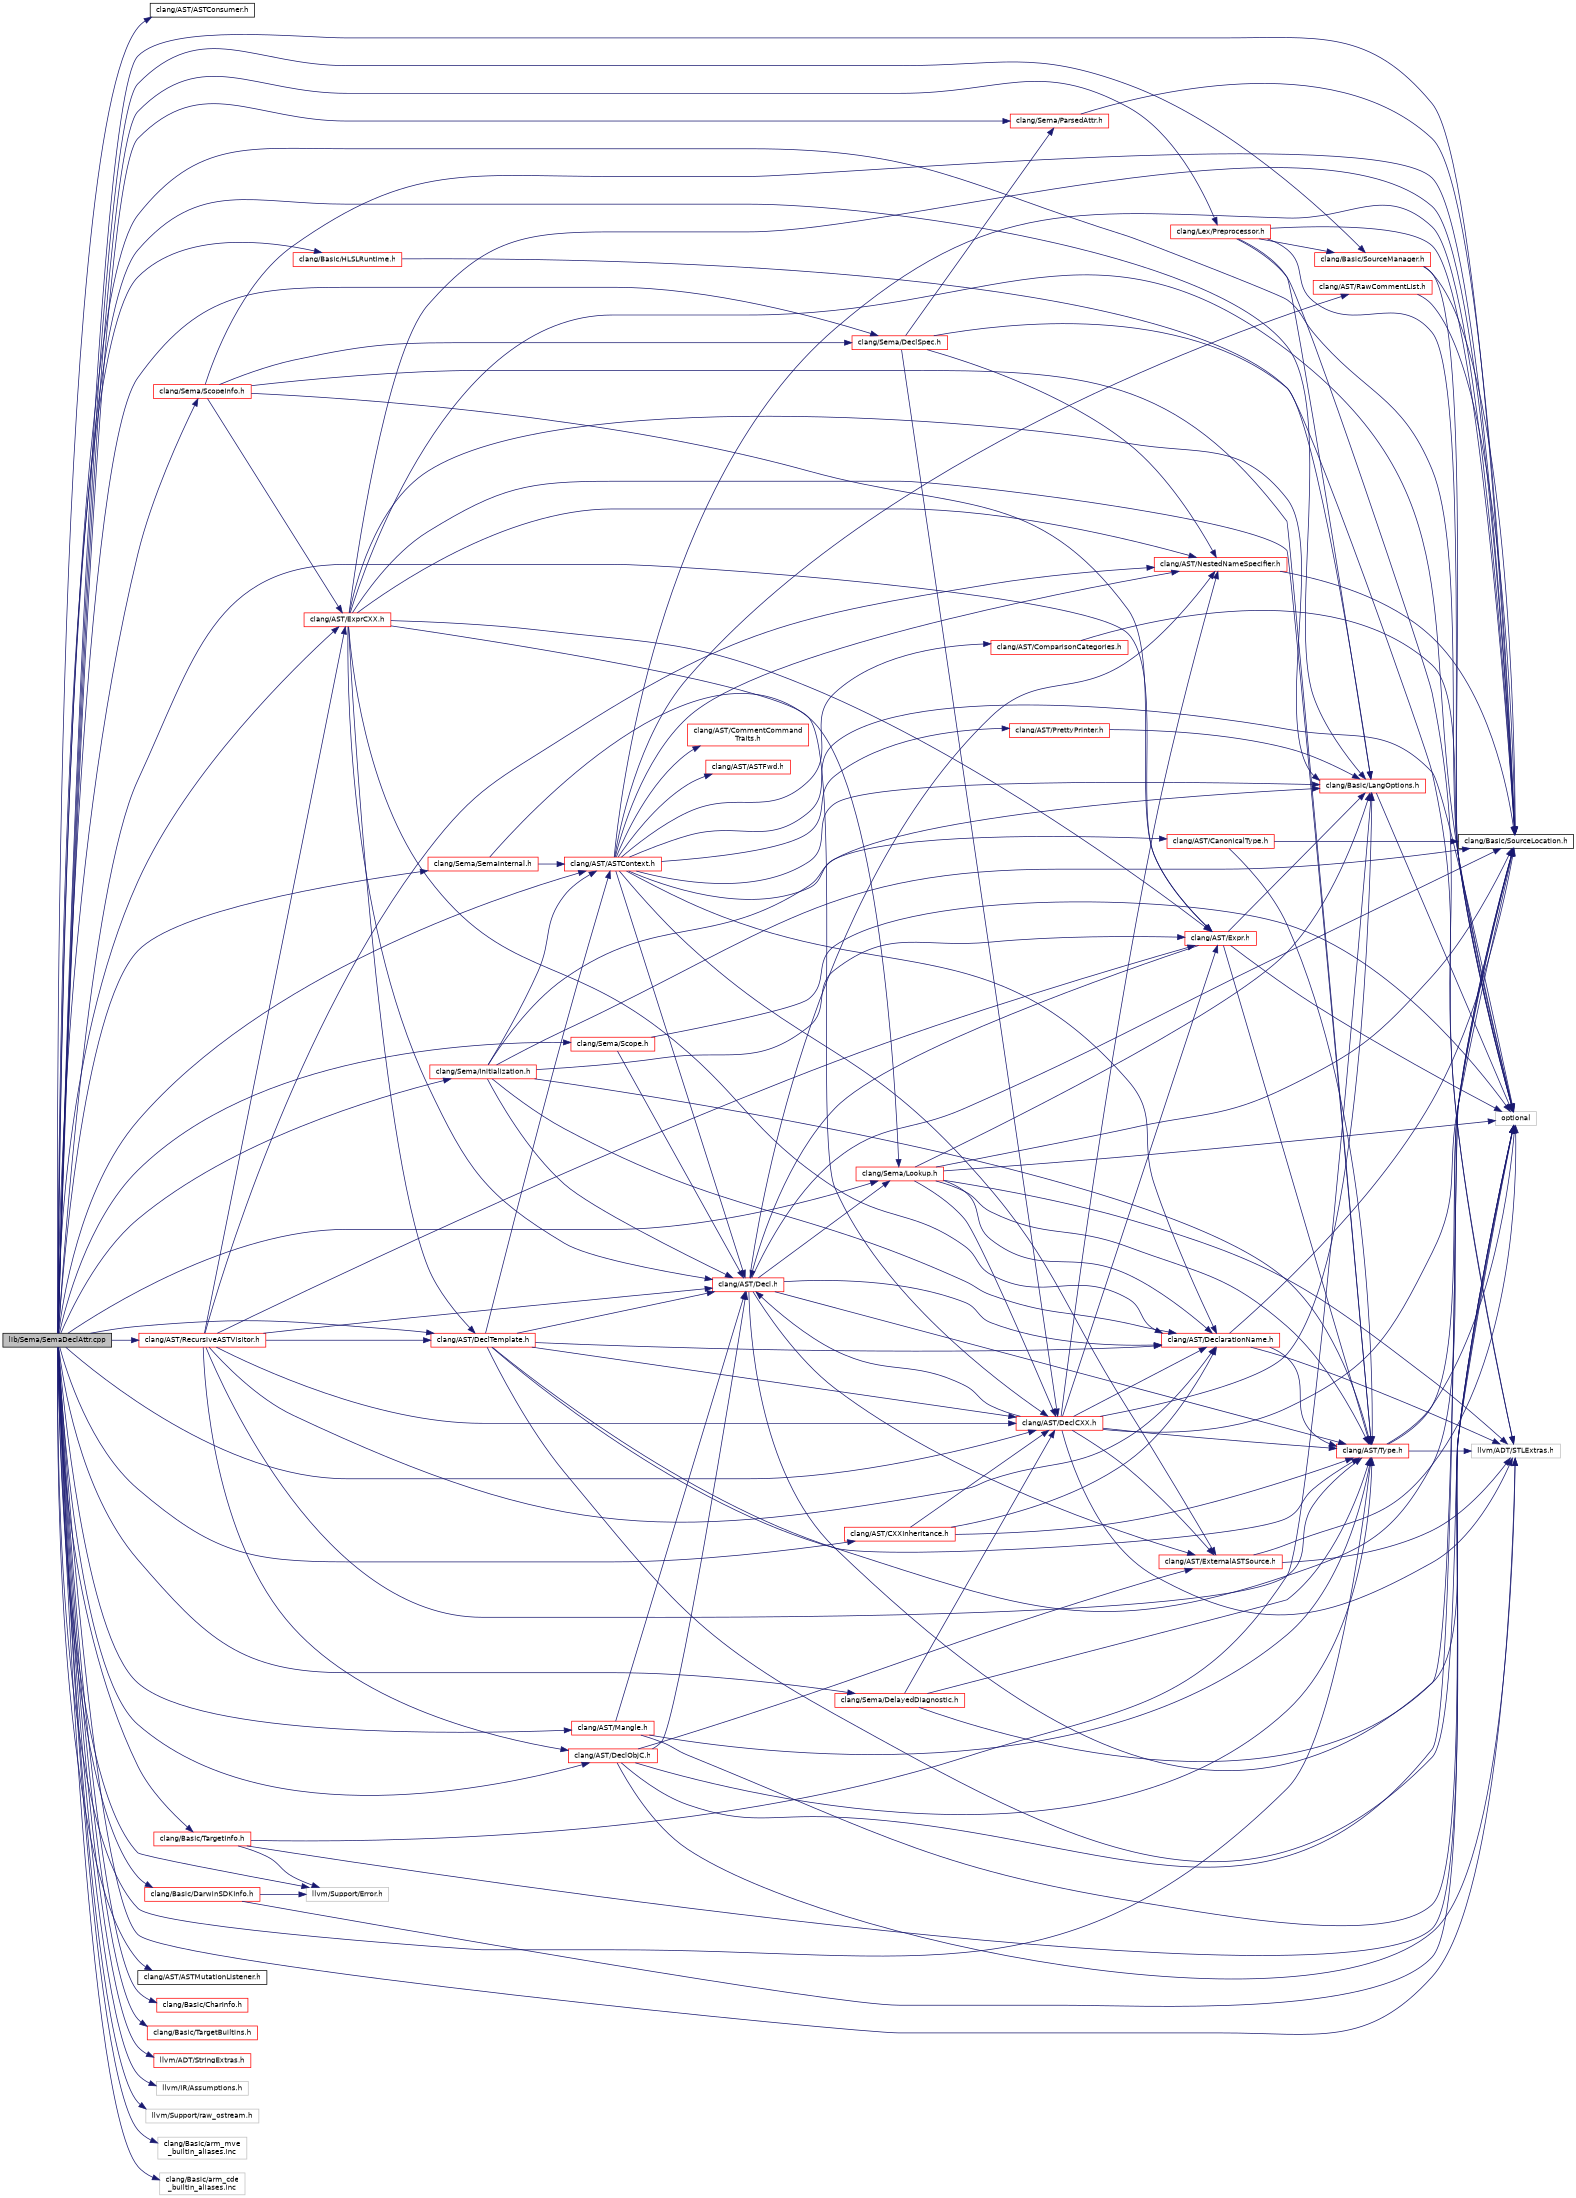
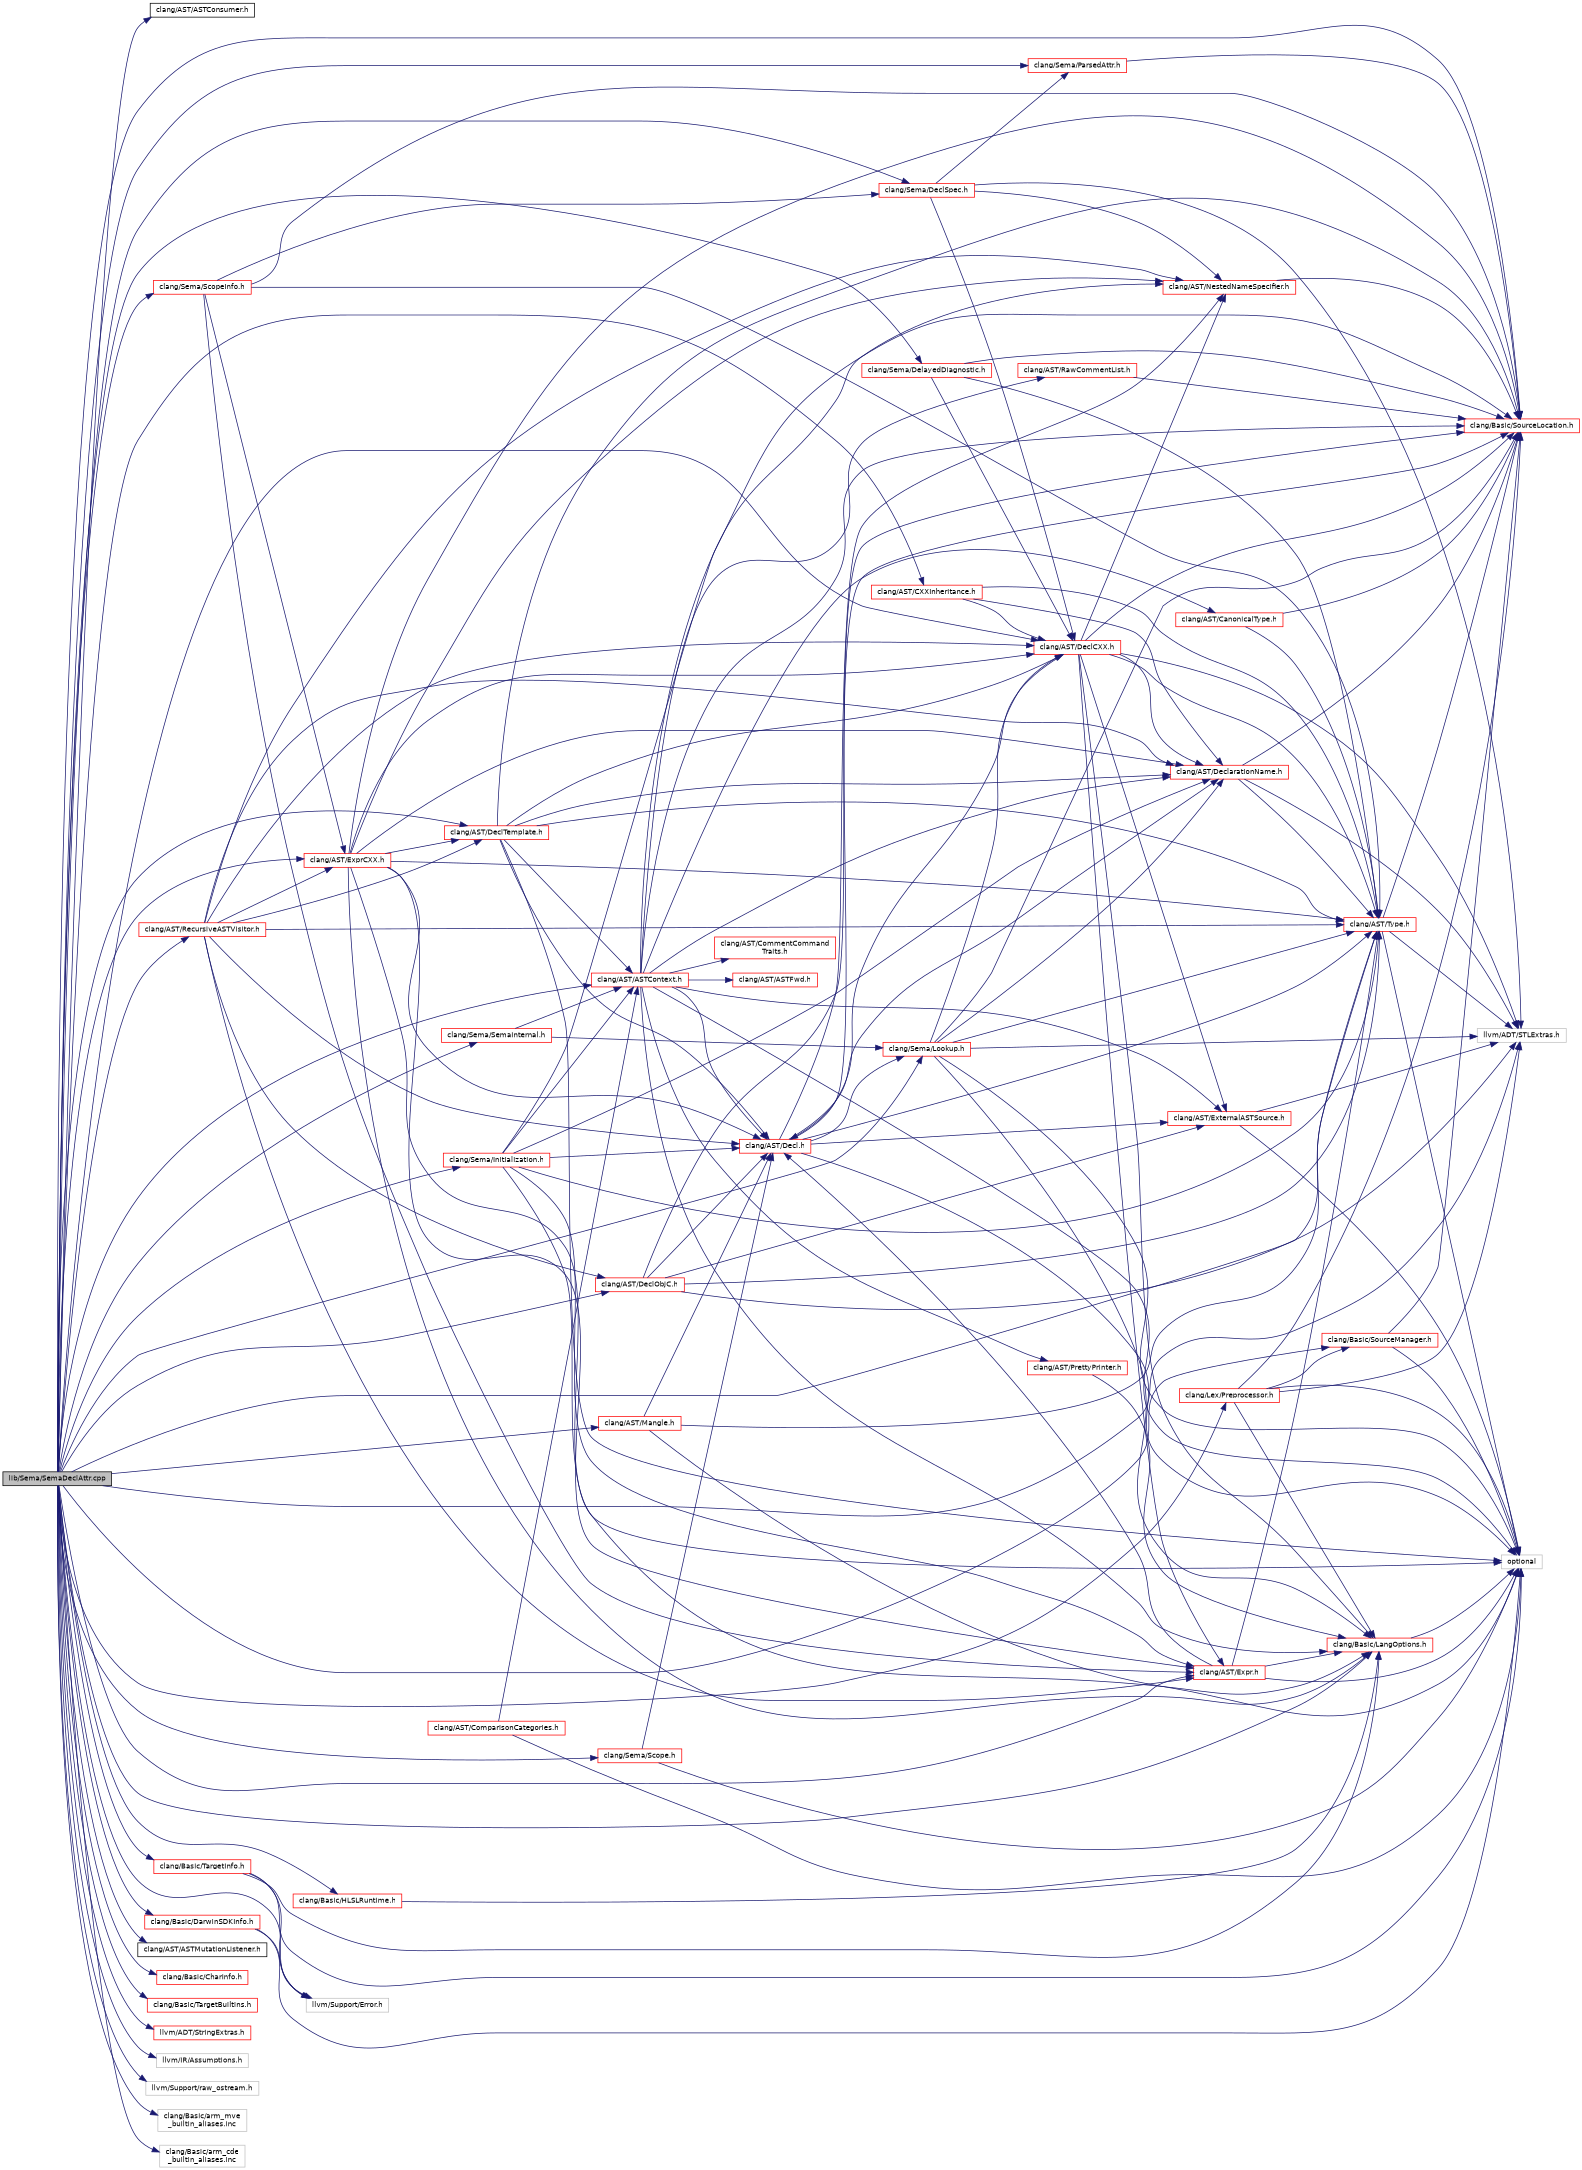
edge "lib/Sema/SemaDeclAttr.cpp" -> "optional": removed
edge "clang/AST/ASTContext.h" -> "clang/AST/ComparisonCategories.h": reversed
node "clang/Basic/SourceLocation.h": color black -> red
